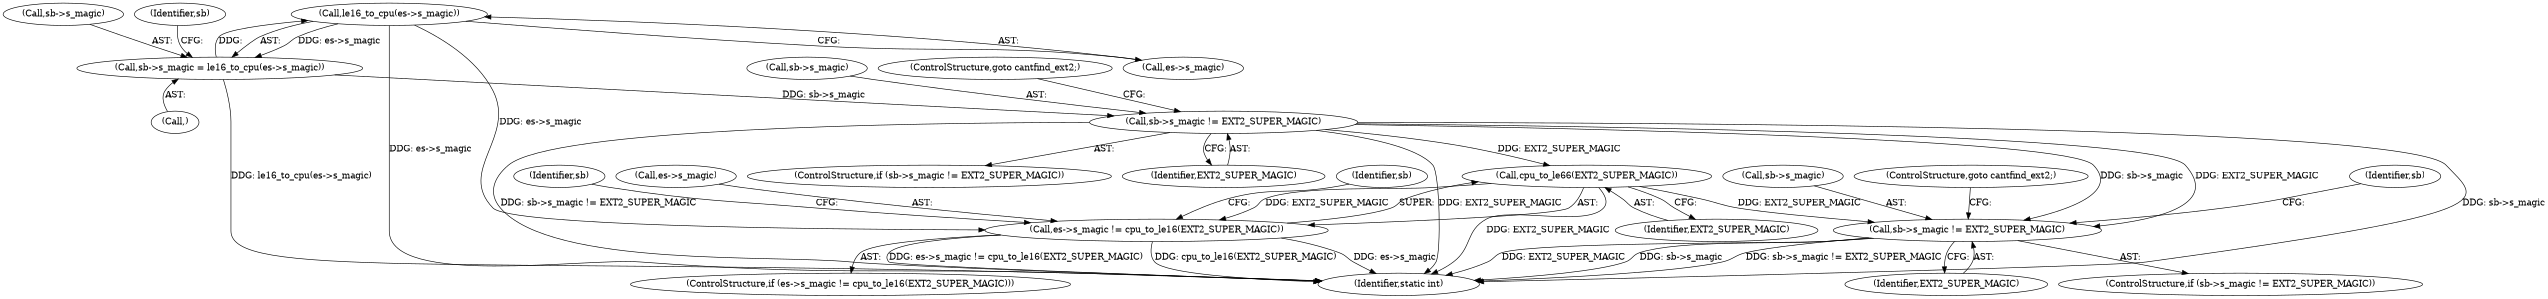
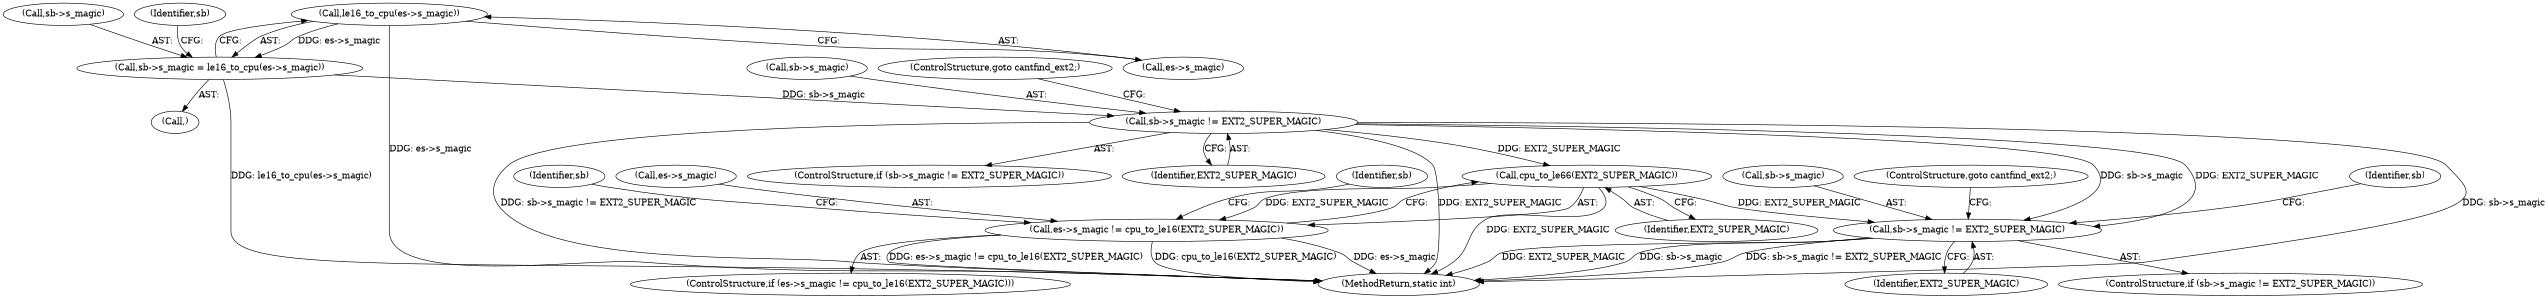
edge "(Call,sb->s_magic = le16_to_cpu(es->s_magic))" -> "(Call,le16_to_cpu(es->s_magic))": label "DDG: " -> "CFG: "
edge "(Call,)" -> "(Call,sb->s_magic = le16_to_cpu(es->s_magic))": reversed
edge "(Call,es->s_magic != cpu_to_le16(EXT2_SUPER_MAGIC))" -> "(Call,cpu_to_le66(EXT2_SUPER_MAGIC))": label "SUPER: " -> "CFG: "
edge "(Call,le16_to_cpu(es->s_magic))" -> "(Call,es->s_magic != cpu_to_le16(EXT2_SUPER_MAGIC))": removed, label "DDG: es->s_magic"
node "(Identifier,static int)": label "(Identifier,static int)" -> "(MethodReturn,static int)"
